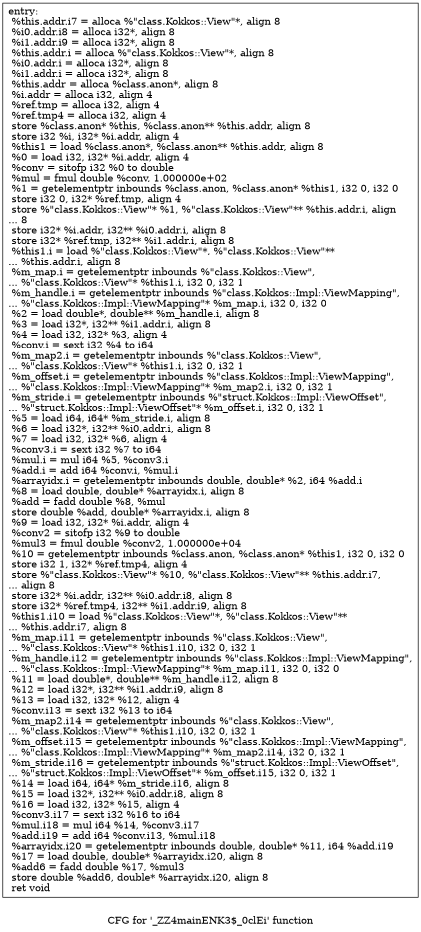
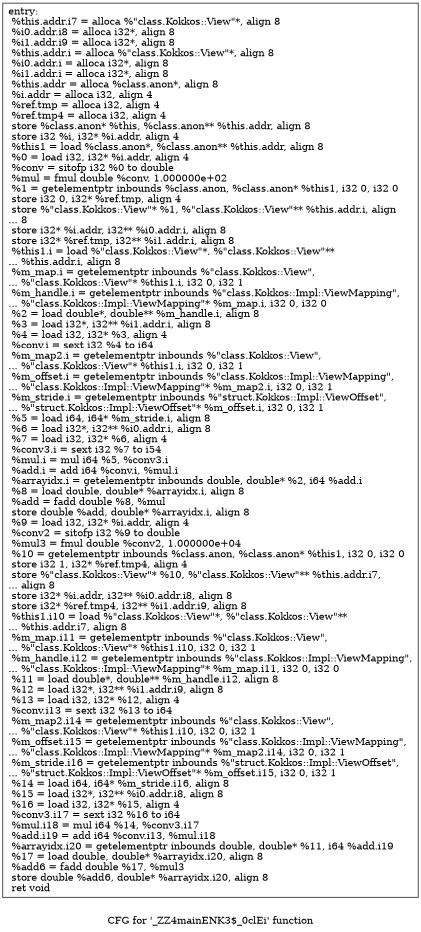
node "entry:": text "%conv3.i = sext i32 %7 to i64" -> "%conv3.i = sext i32 %7 to i54"
